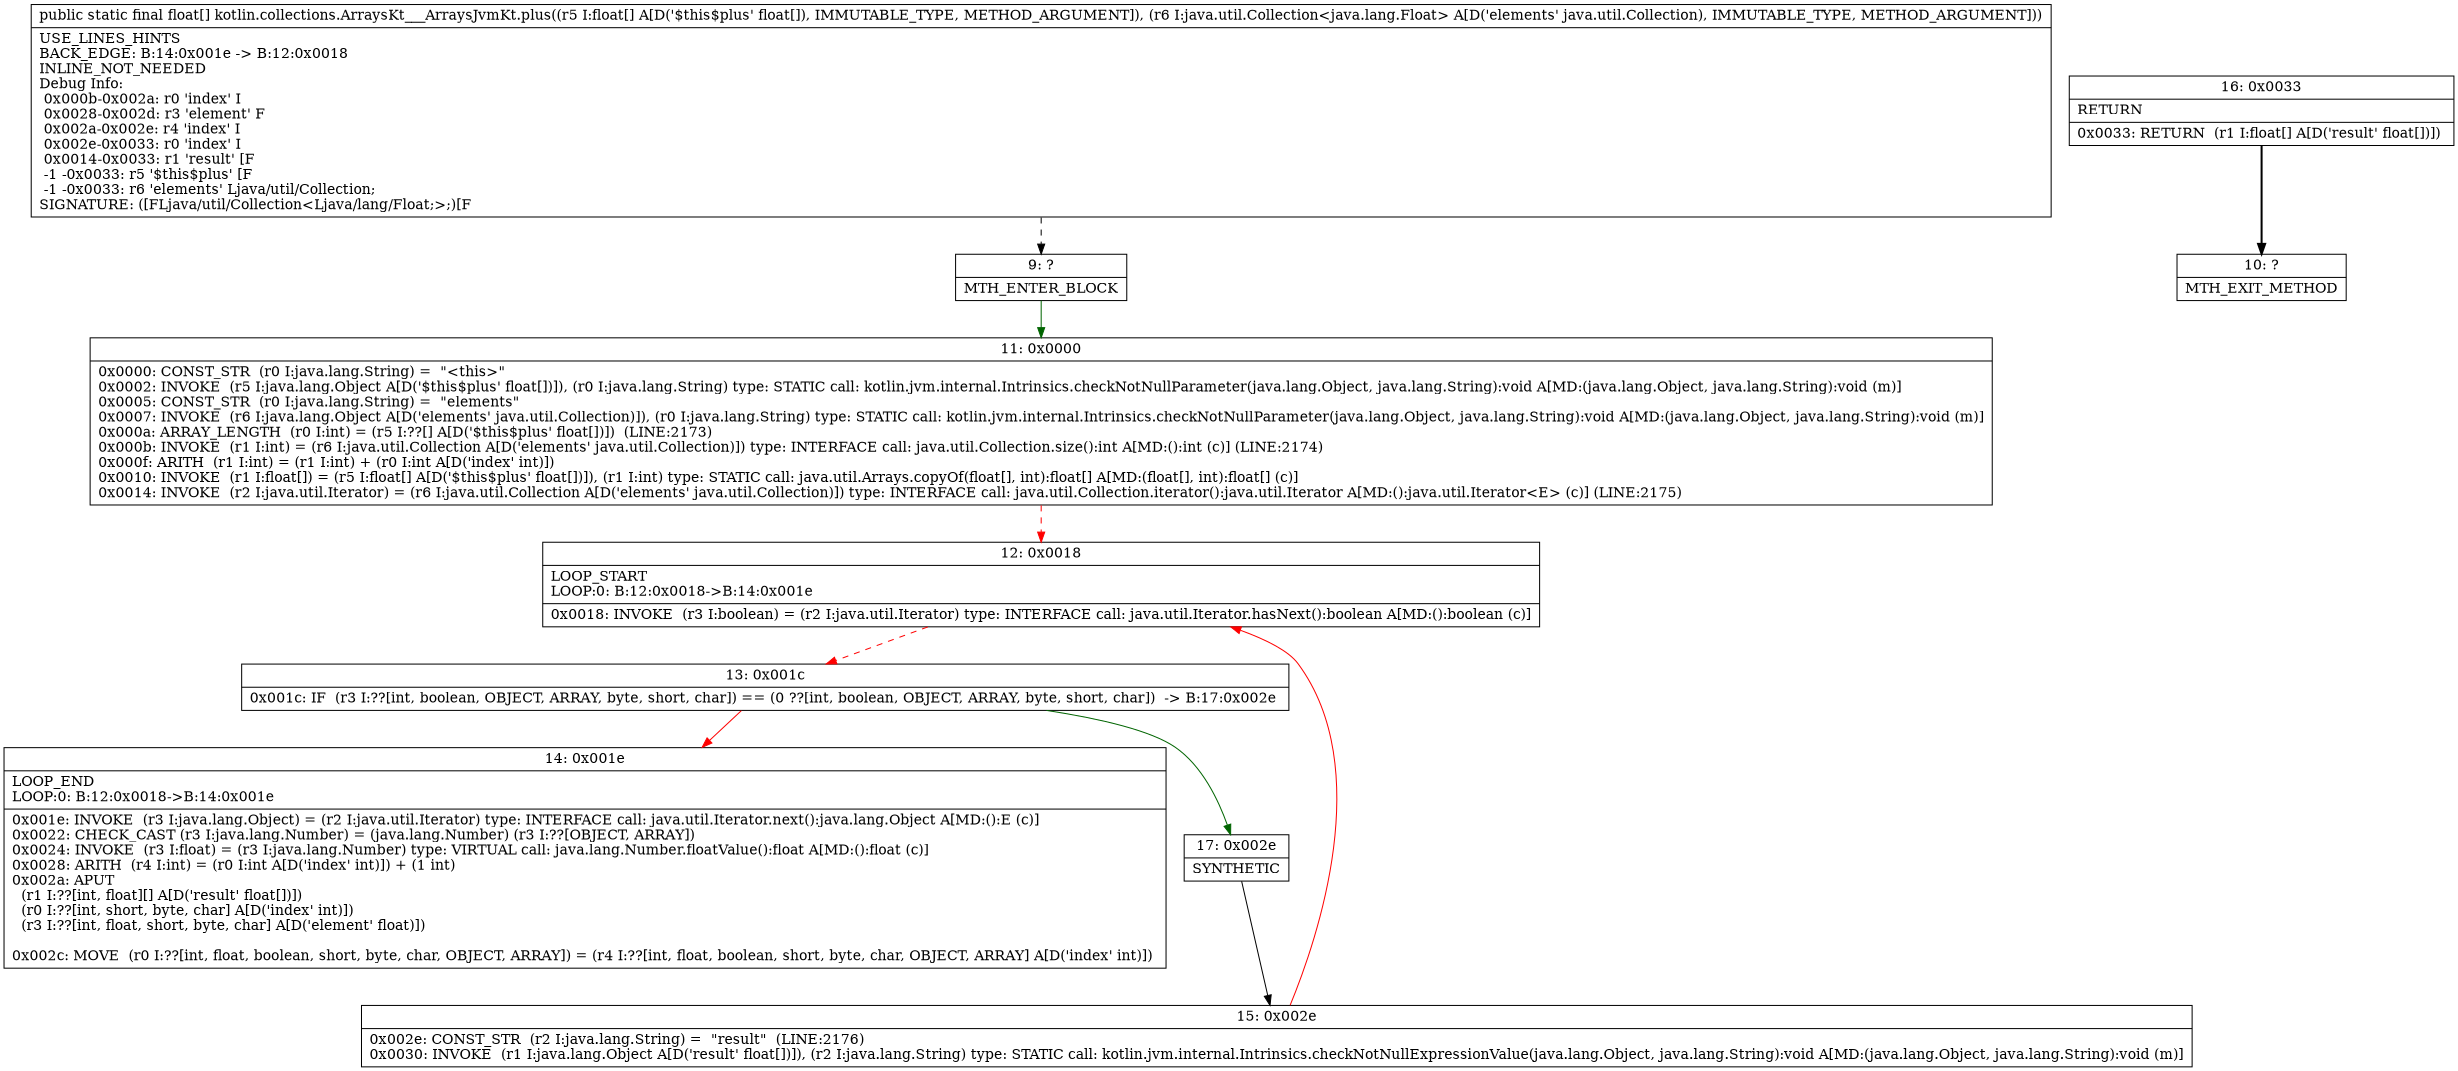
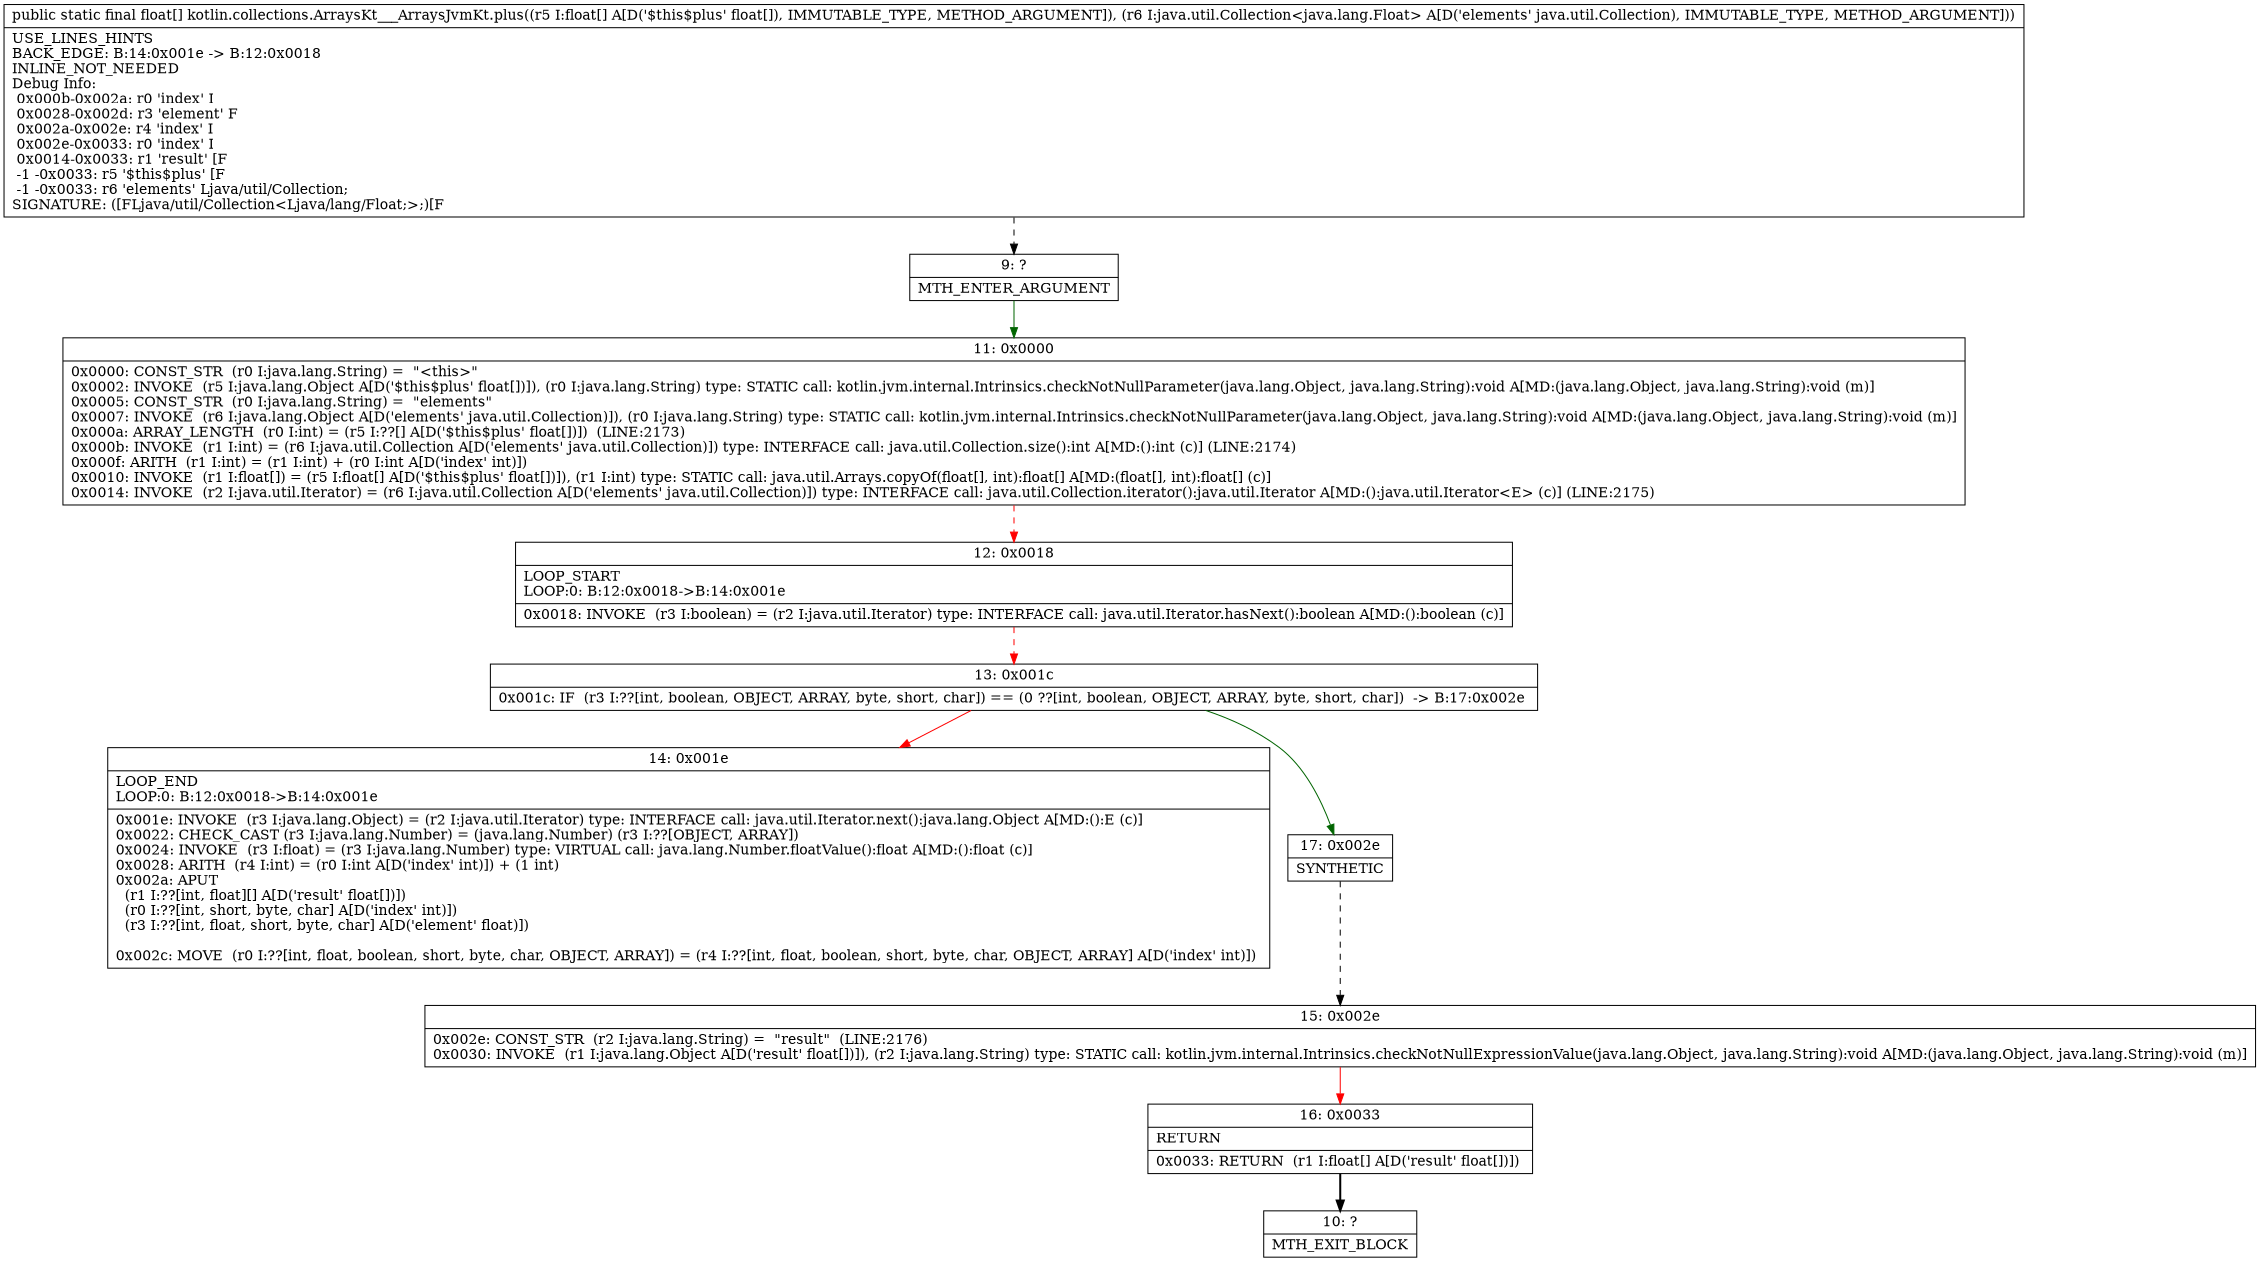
node "9: ?": text "MTH_ENTER_BLOCK" -> "MTH_ENTER_ARGUMENT"
node "10: ?": text "MTH_EXIT_METHOD" -> "MTH_EXIT_BLOCK"
edge "15: 0x002e" -> "12: 0x0018": now "15: 0x002e" -> "16: 0x0033"
edge "17: 0x002e" -> "15: 0x002e": style solid -> dashed
